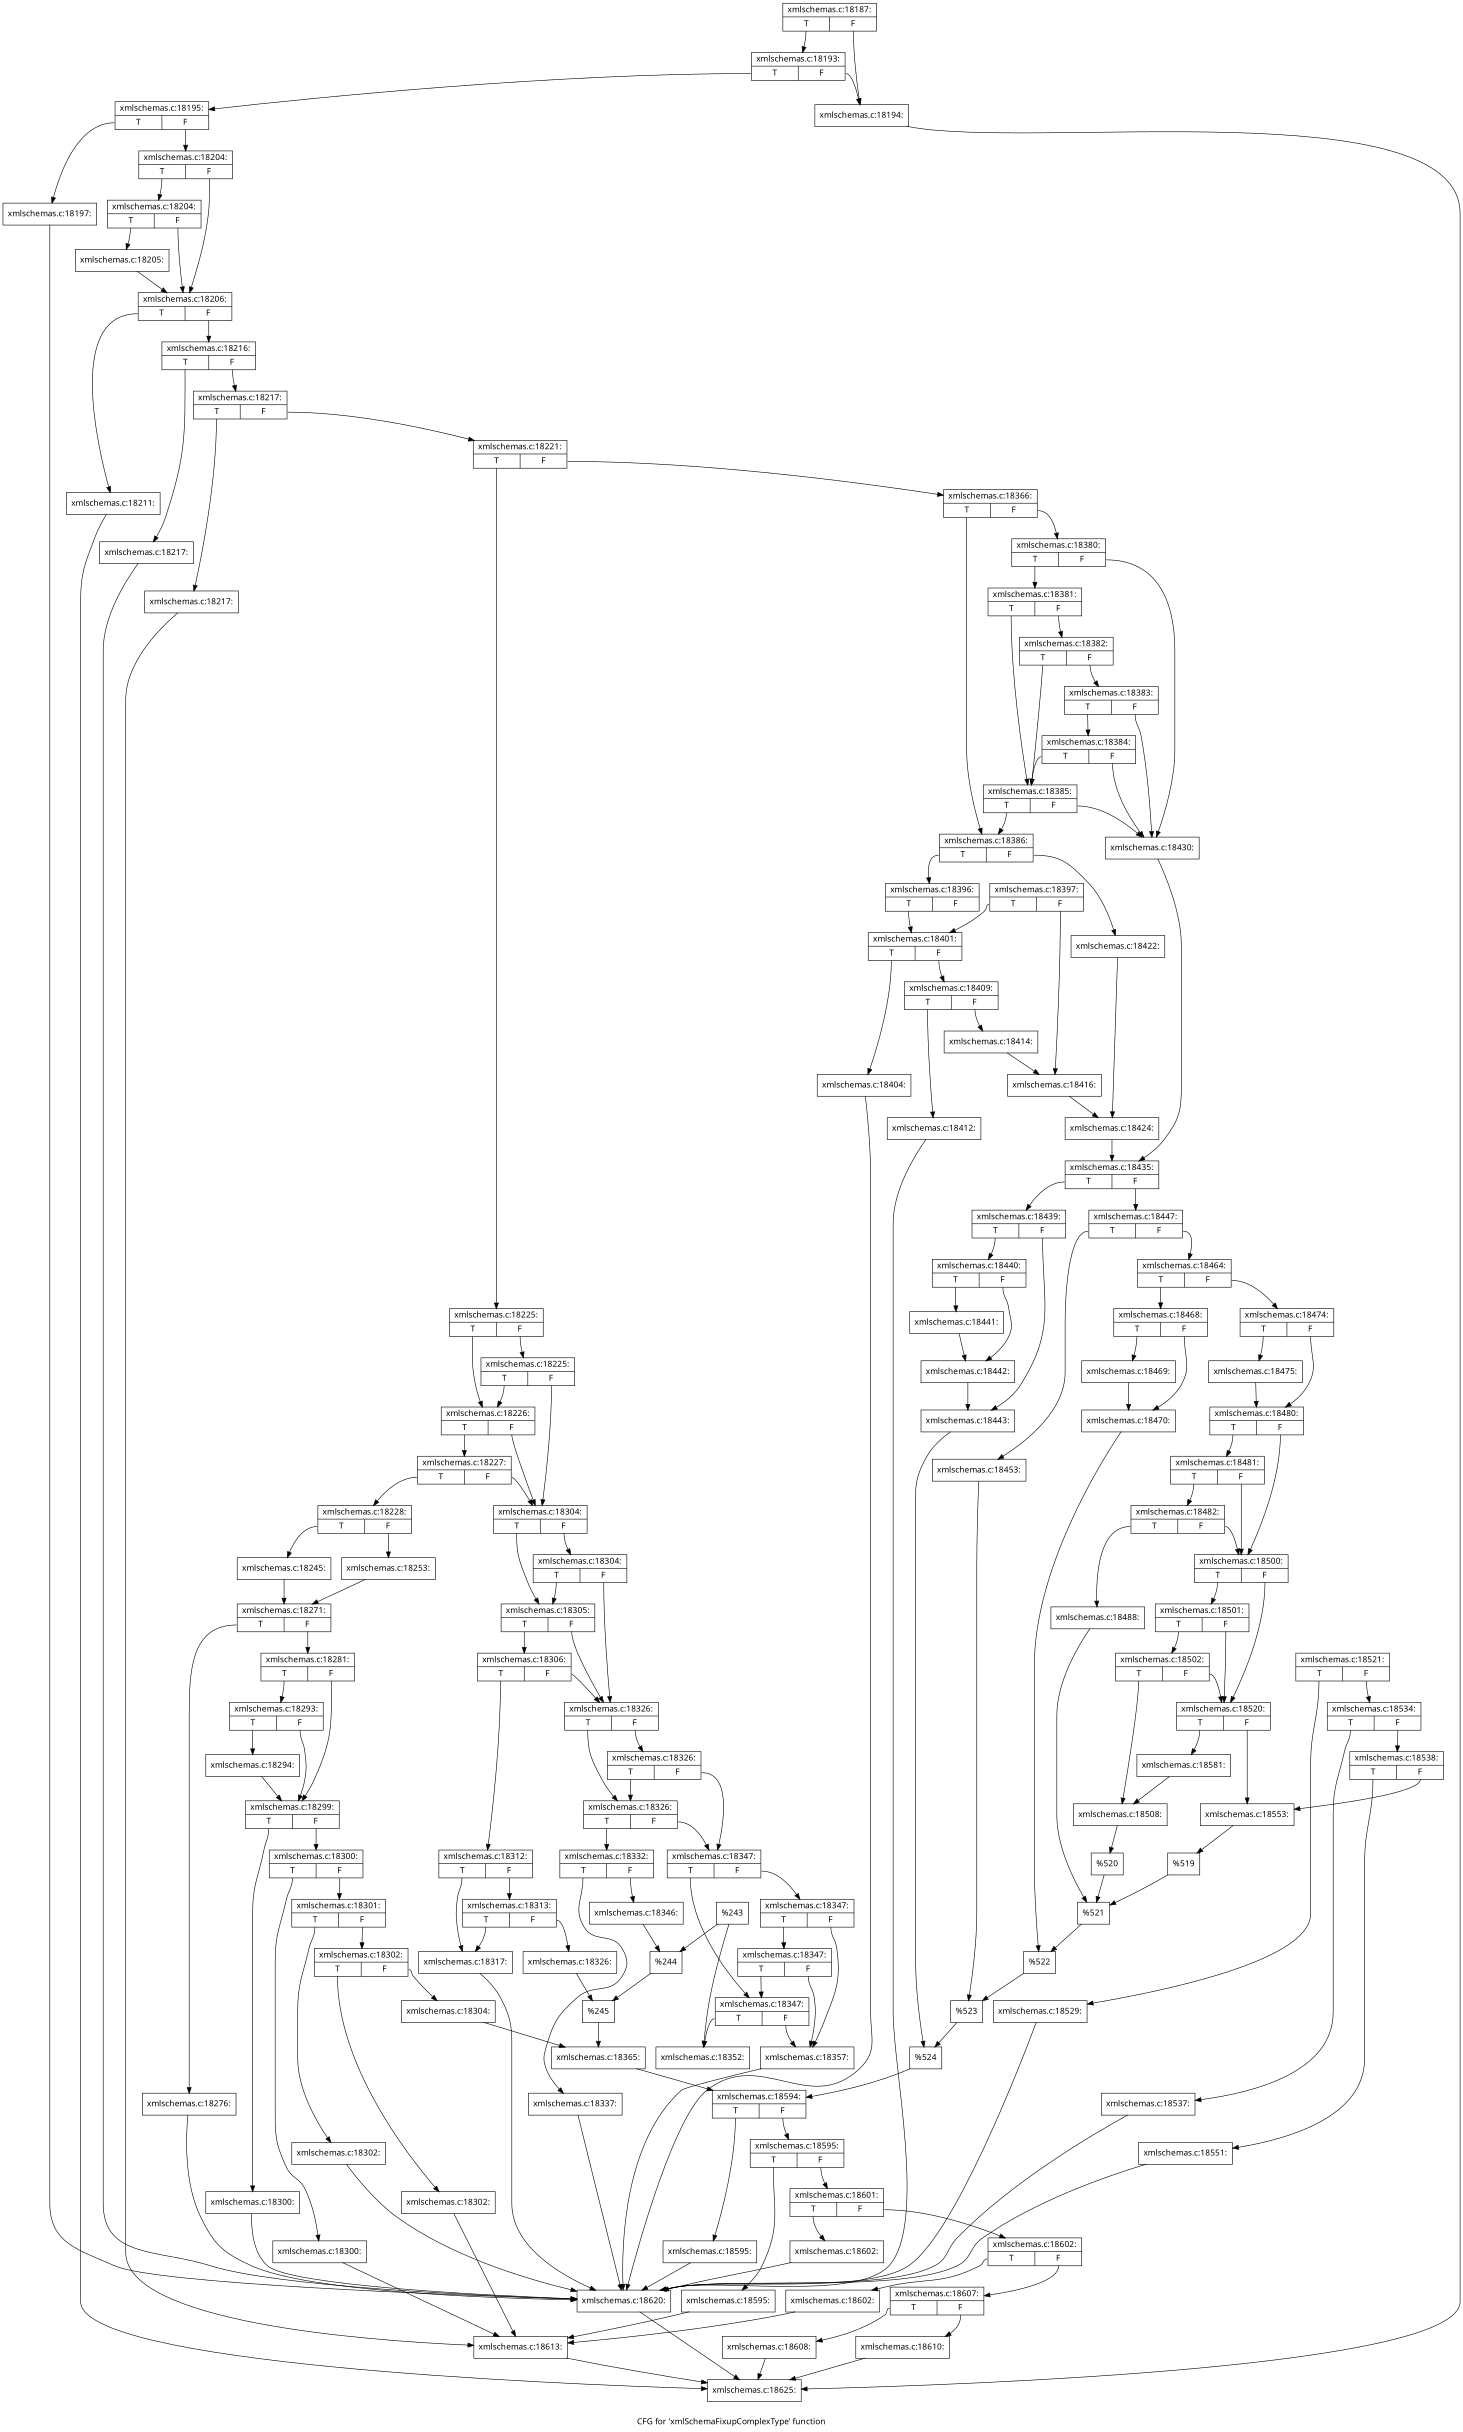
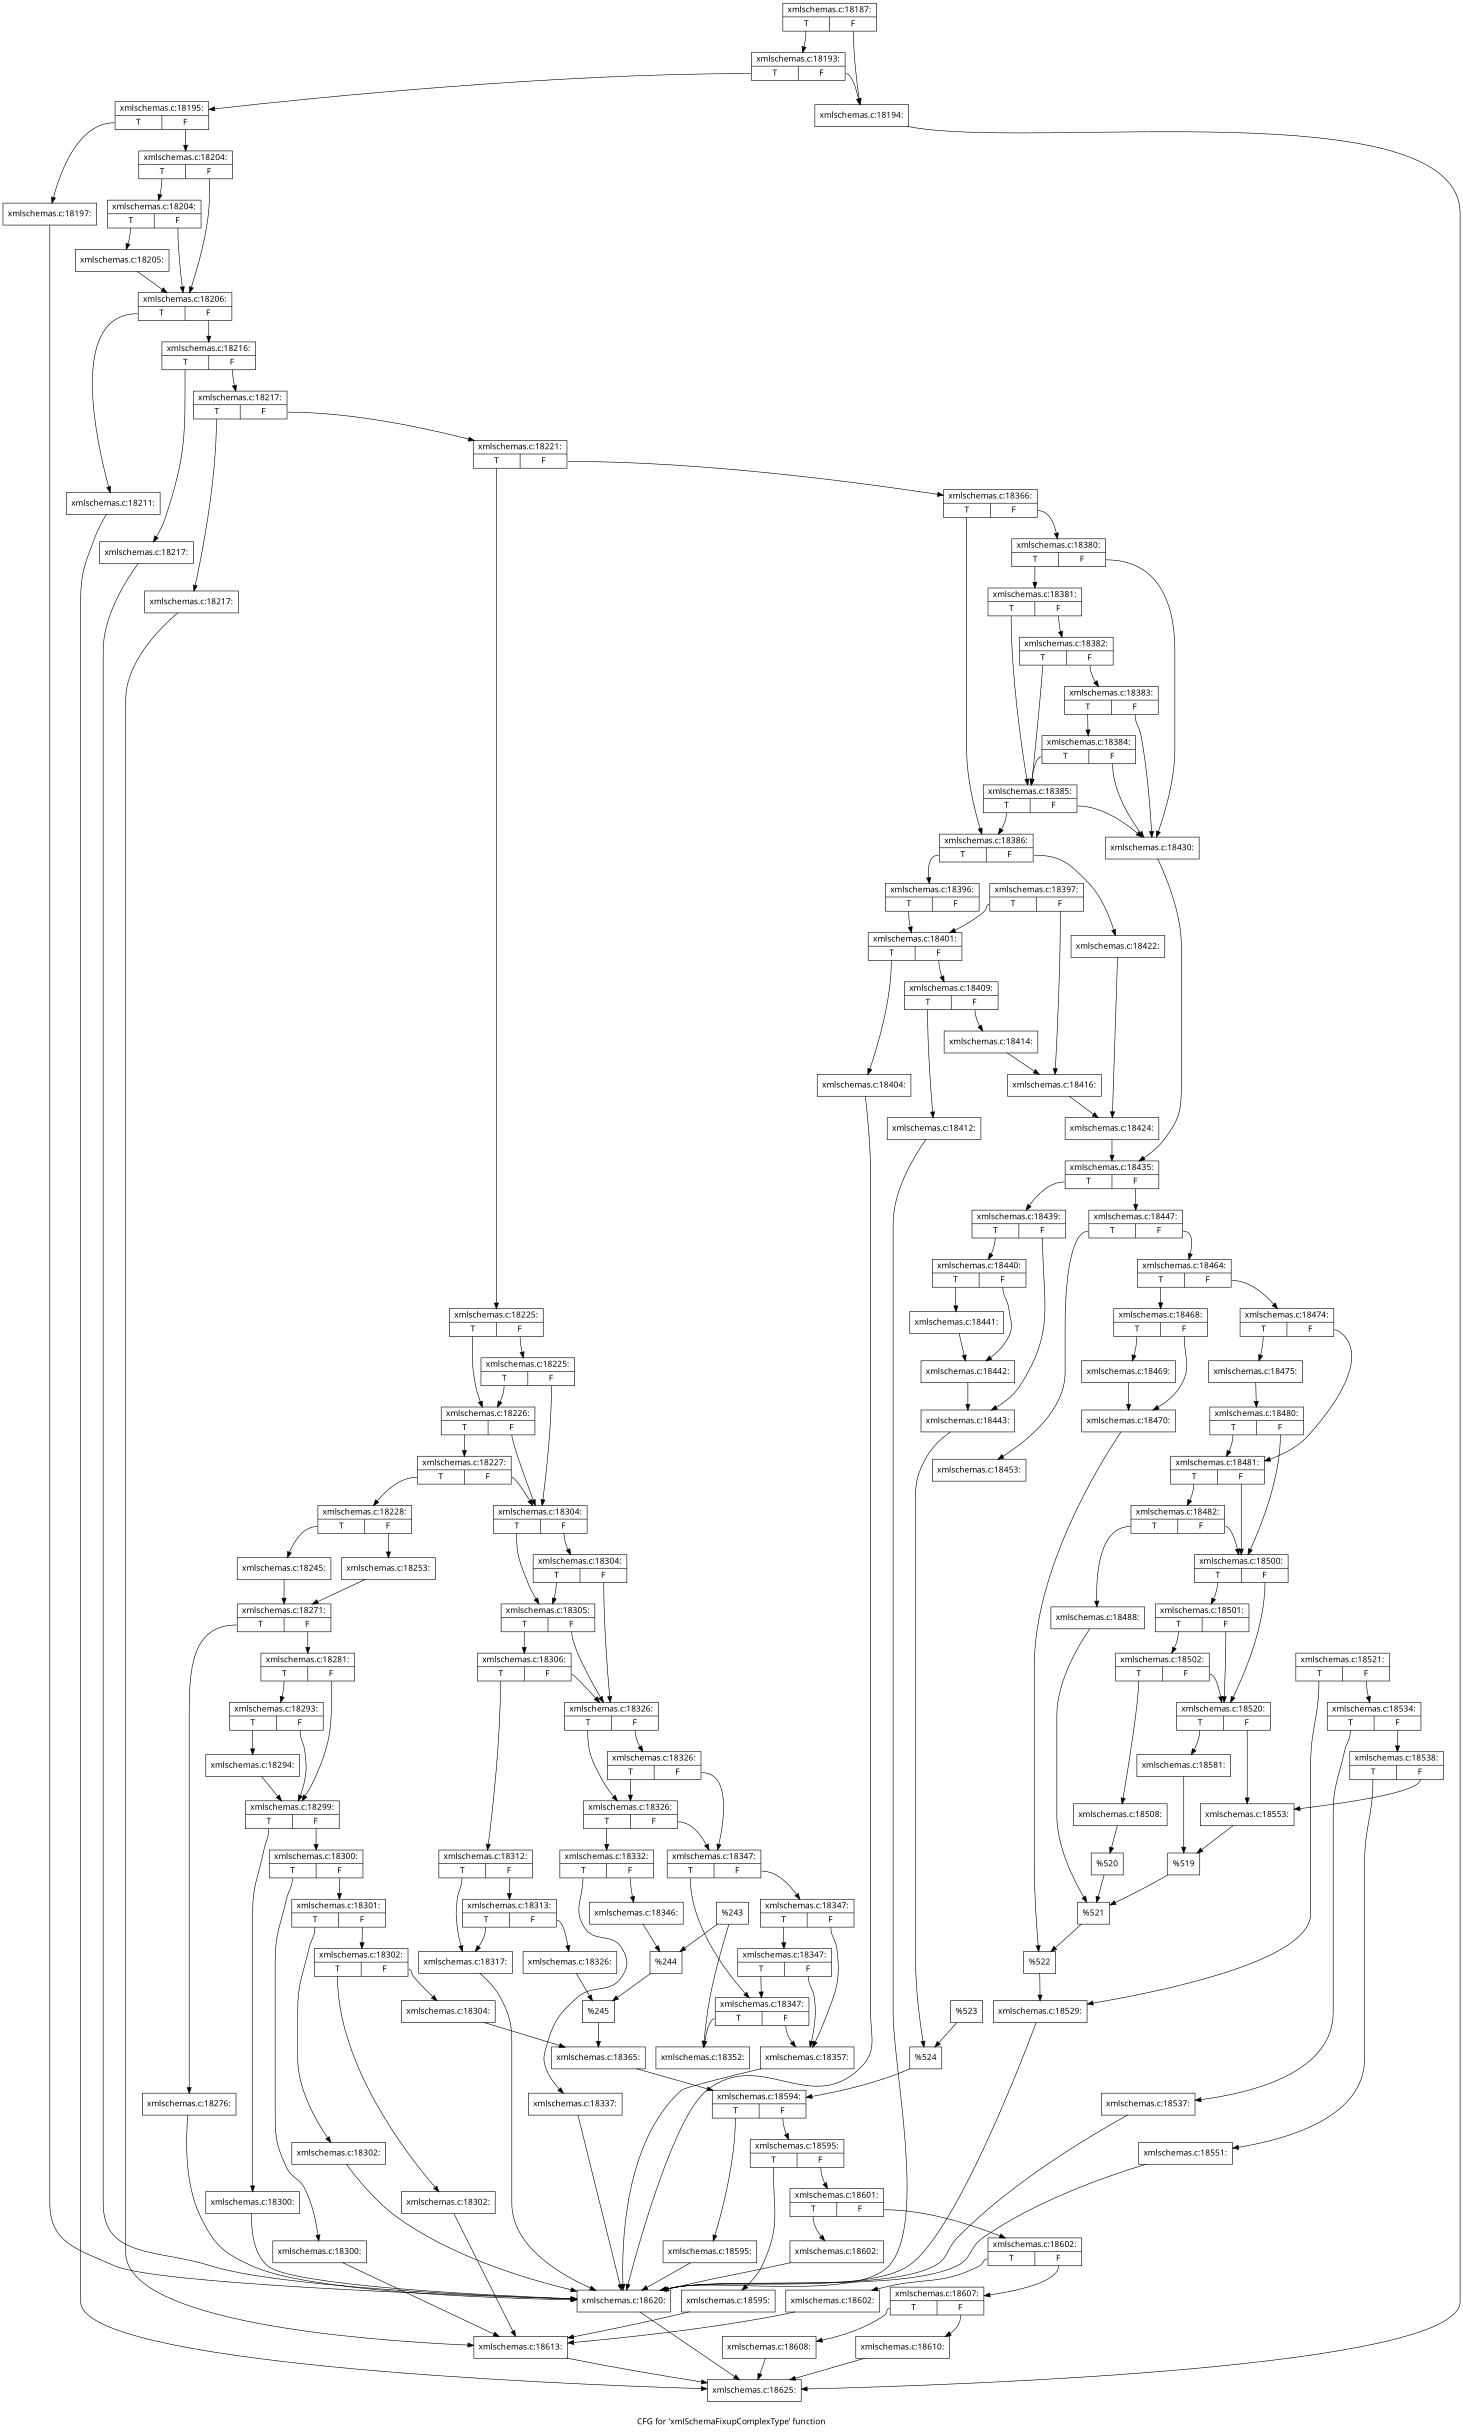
edge "xmlschemas.c:18474:" -> "xmlschemas.c:18480:": now "xmlschemas.c:18474:" -> "xmlschemas.c:18481:"
edge "xmlschemas.c:18453:" -> "%523": removed
edge "xmlschemas.c:18581:" -> "xmlschemas.c:18508:": now "xmlschemas.c:18581:" -> "%519"
edge "%522" -> "%523": now "%522" -> "xmlschemas.c:18529:"
